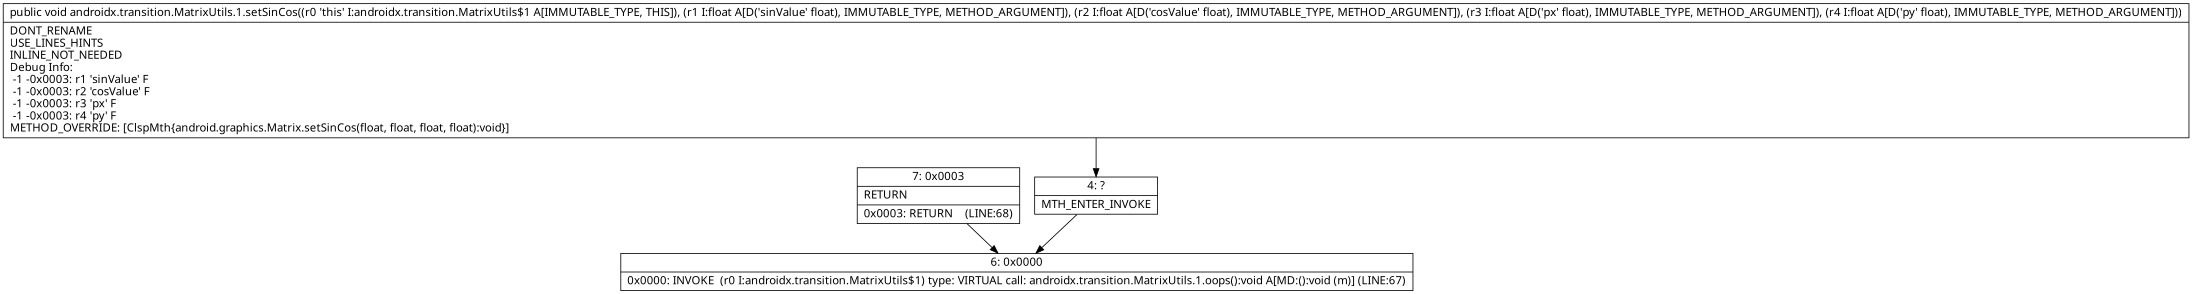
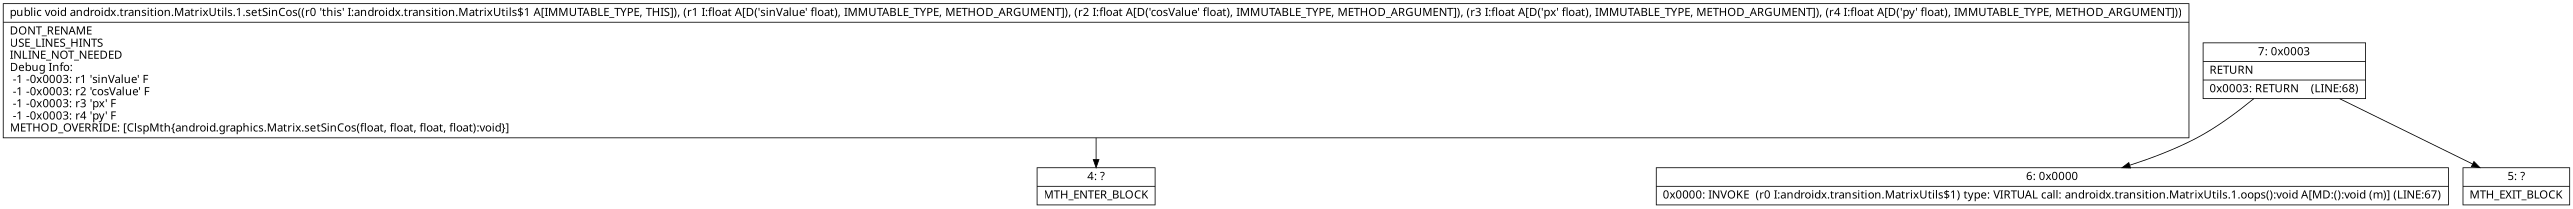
node "5: ?": added
node "4: ?": text "MTH_ENTER_INVOKE" -> "MTH_ENTER_BLOCK"
edge "4: ?" -> "6: 0x0000": removed
